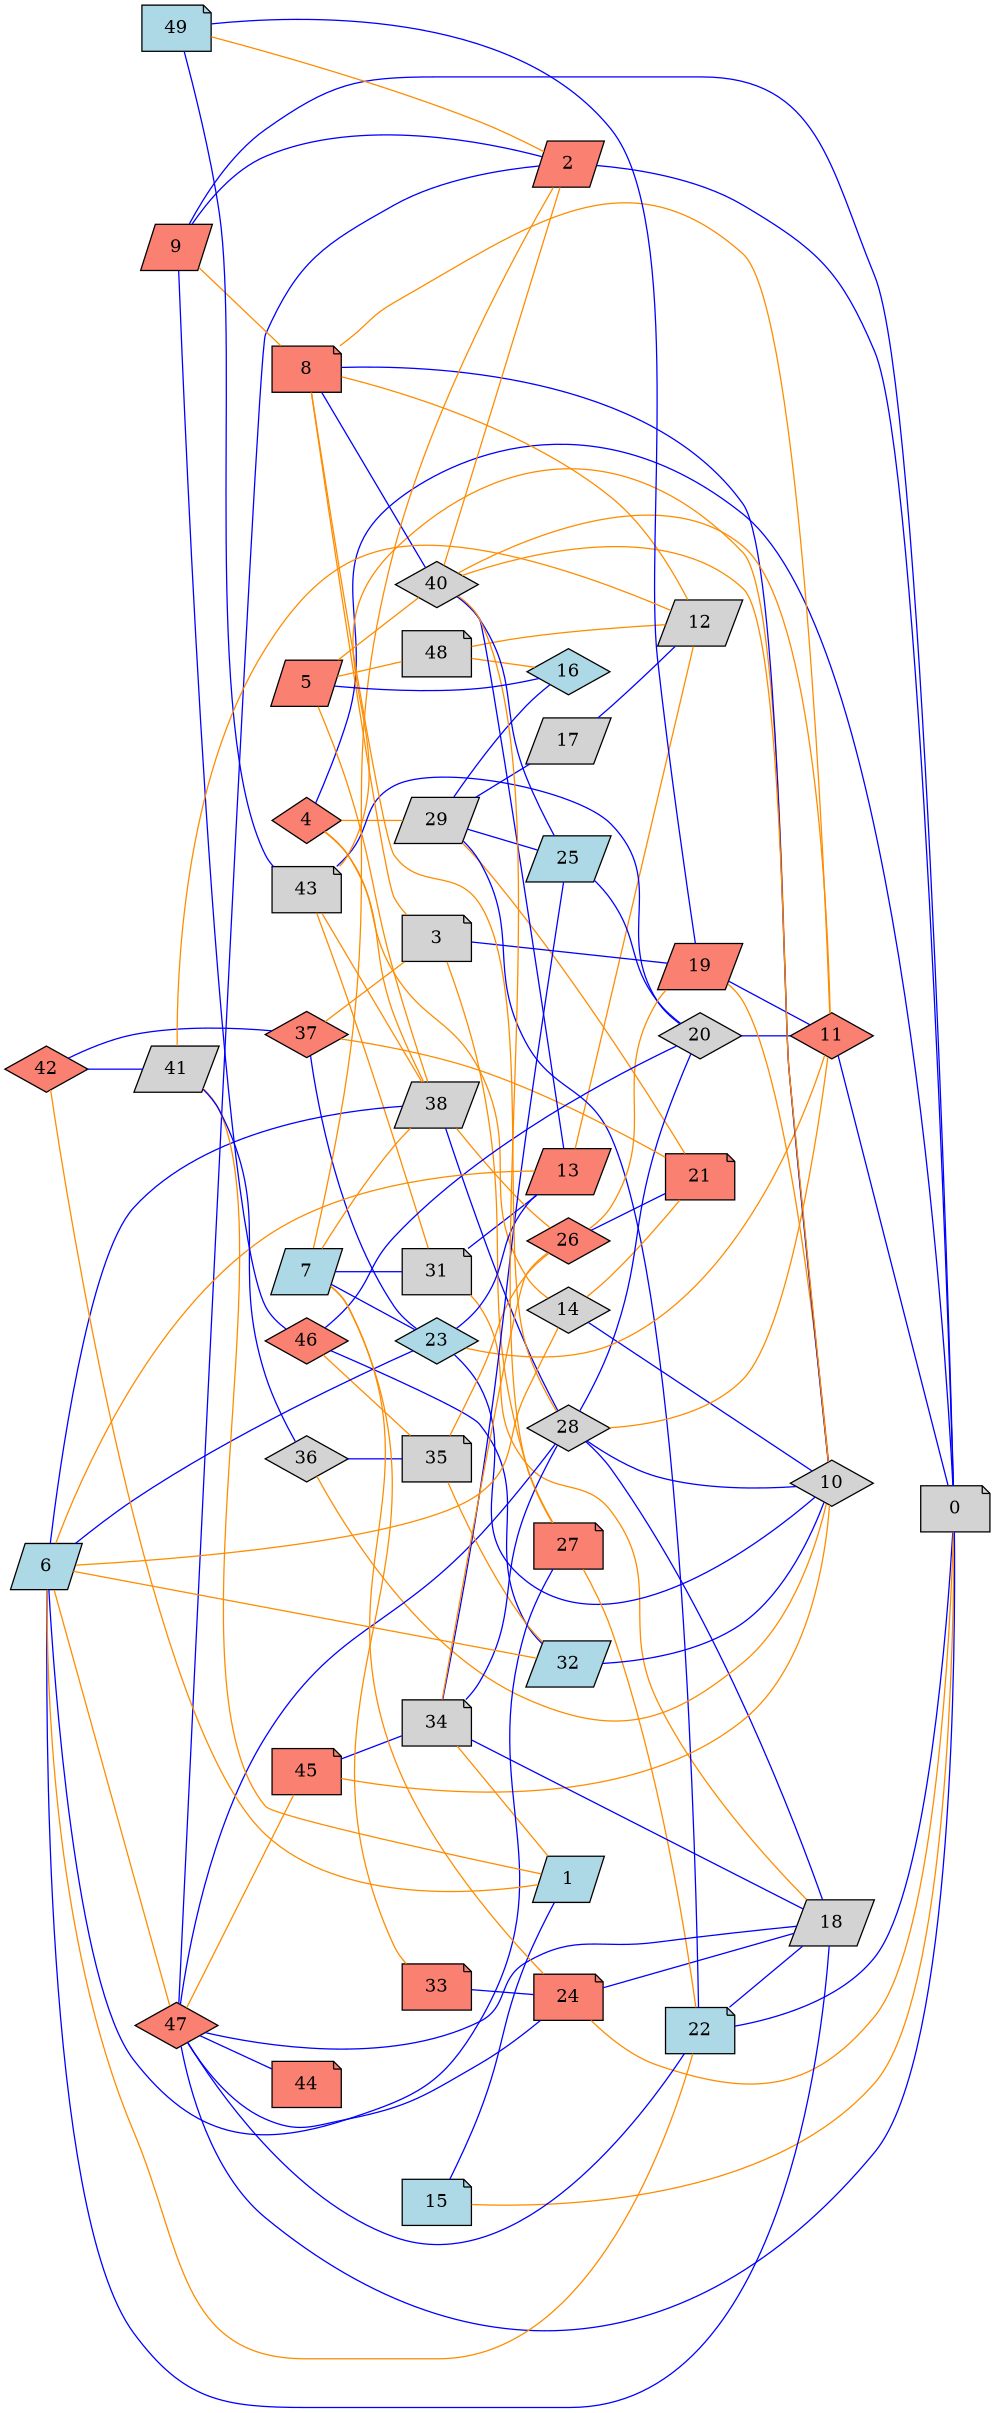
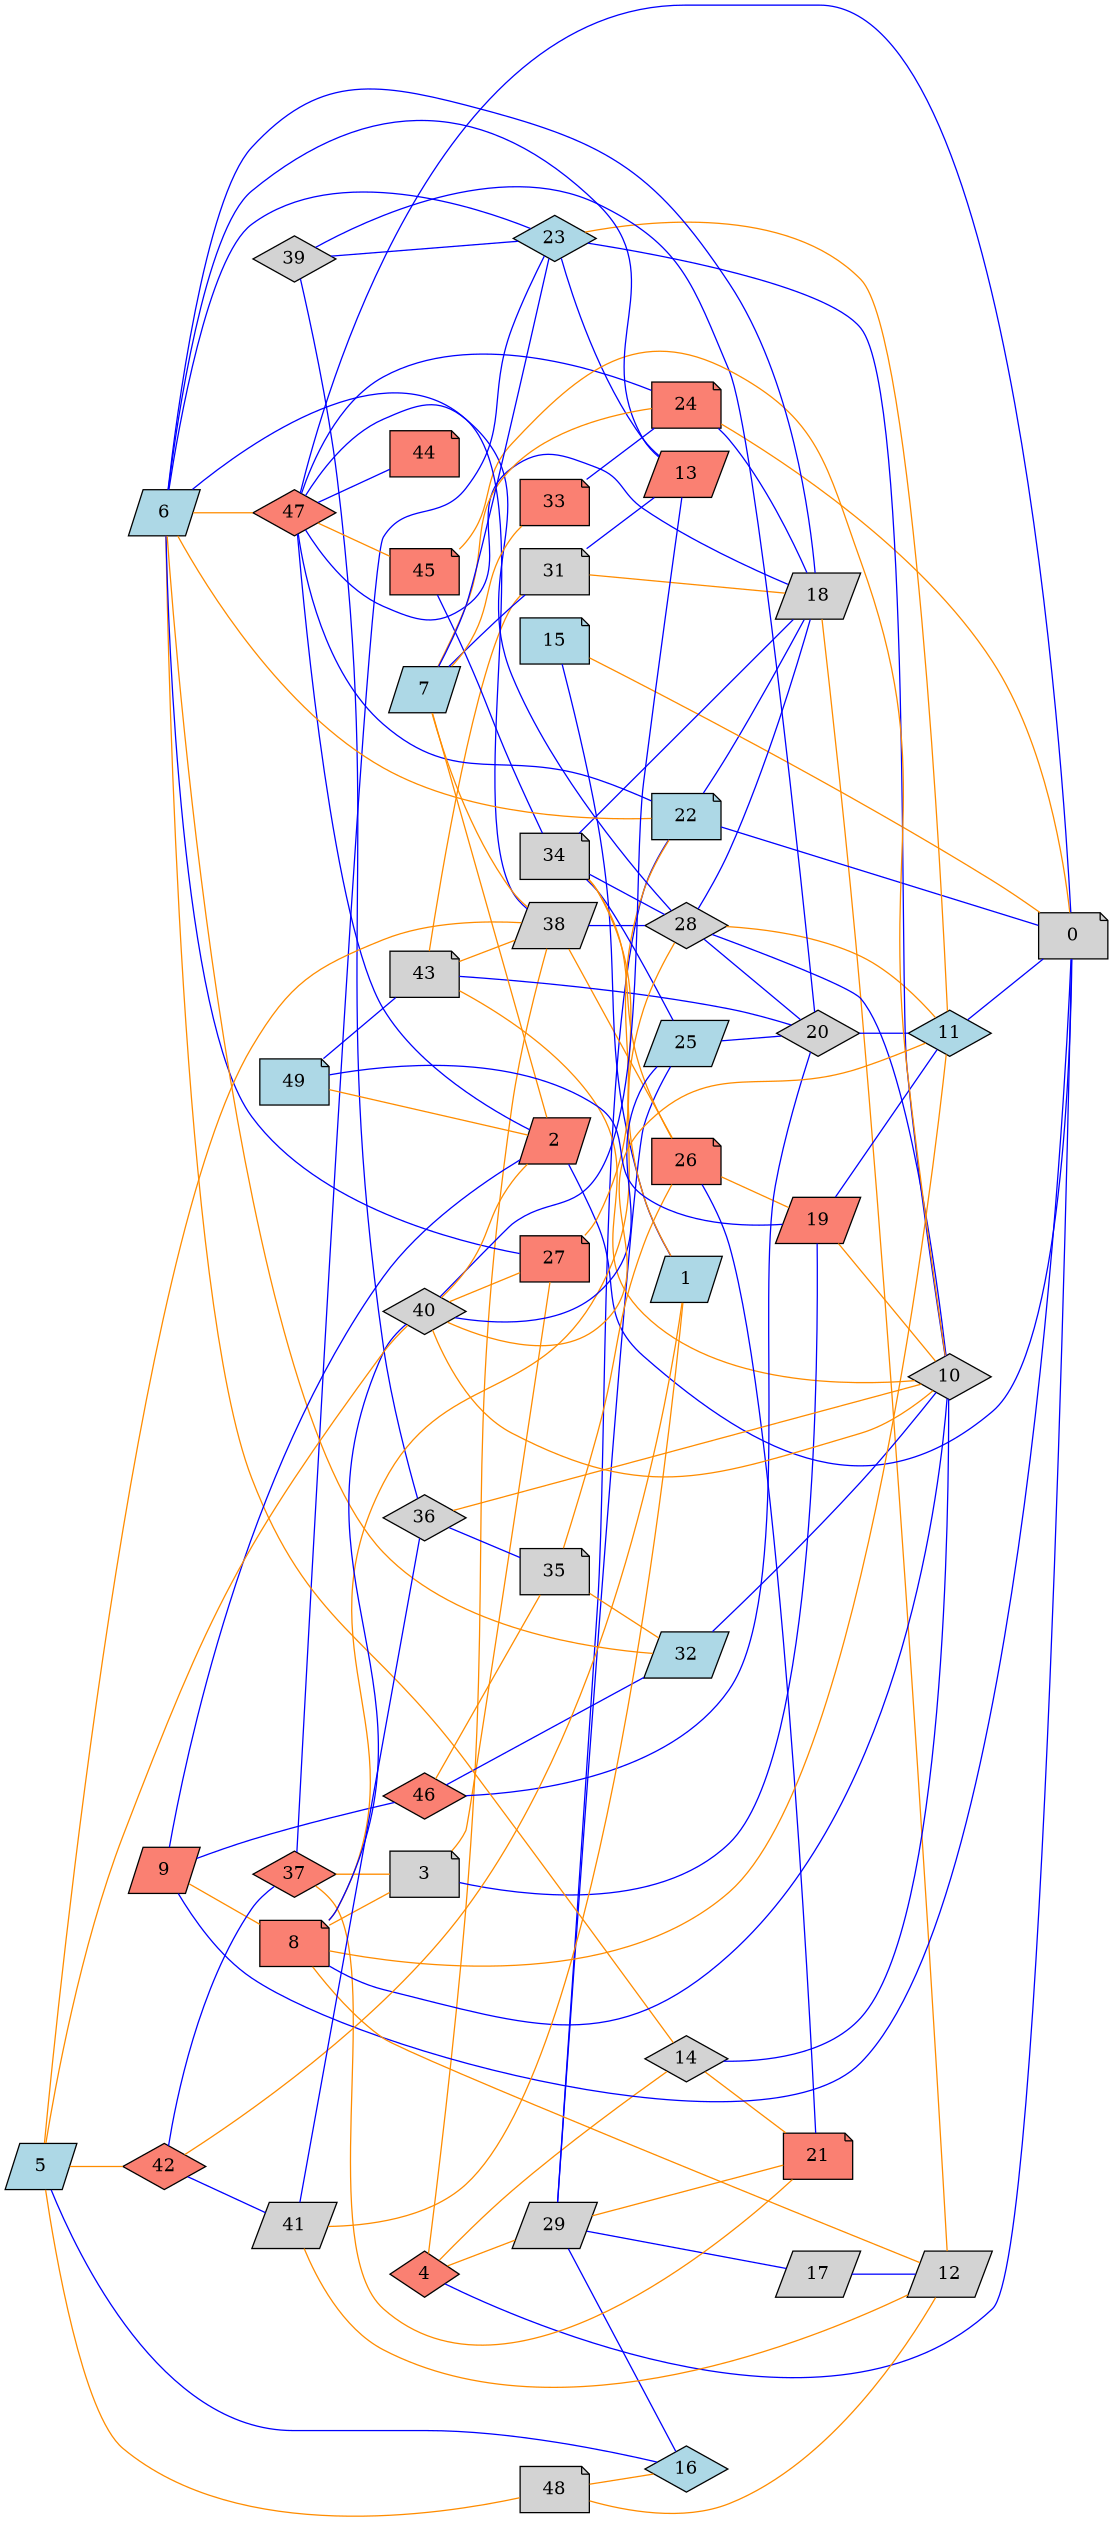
node "39": added
node "5": fillcolor salmon -> lightblue
edge "12" -- "13": now "12" -- "18"
node "11": fillcolor salmon -> lightblue
node "26": shape diamond -> note
edge "13" -- "6": color darkorange -> blue
edge "5" -- "42": added
